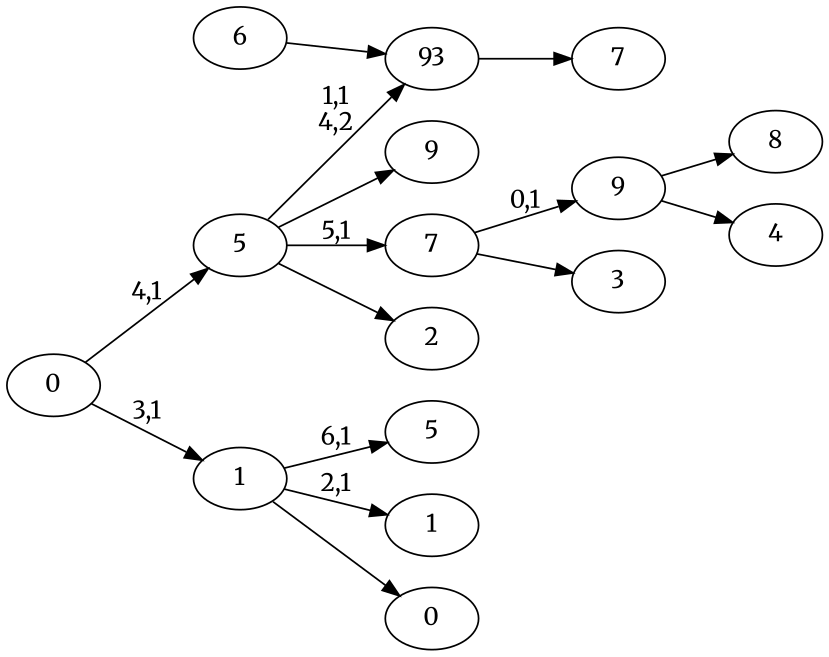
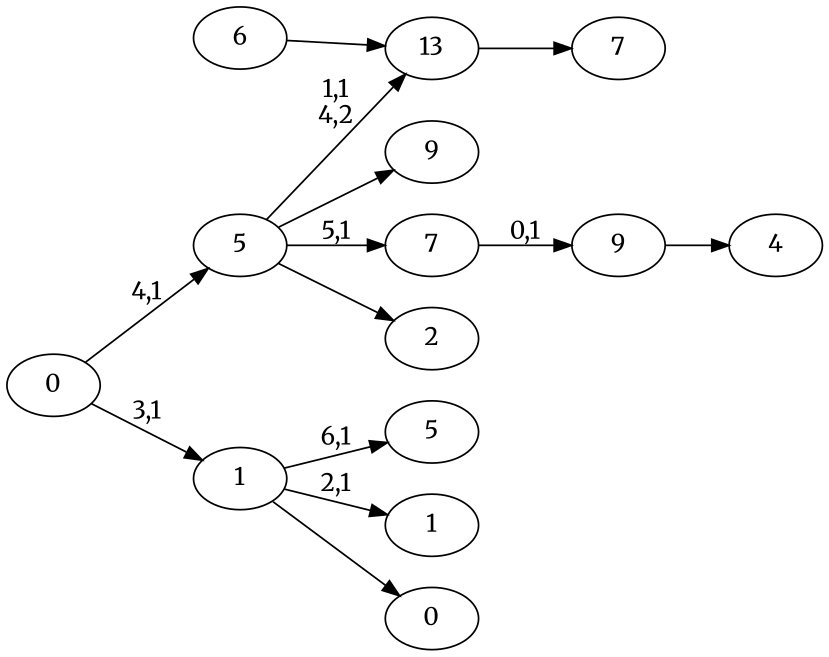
node "93": label "93" -> "13"
node "8": removed
node "3": removed
